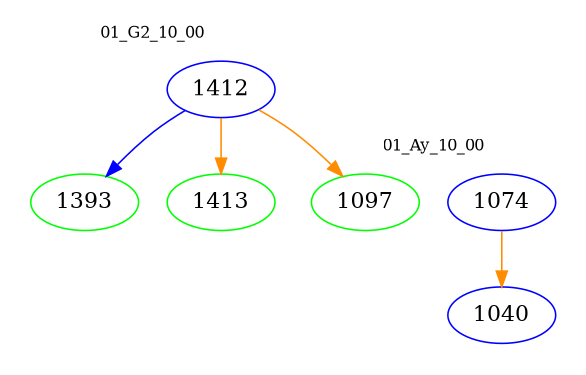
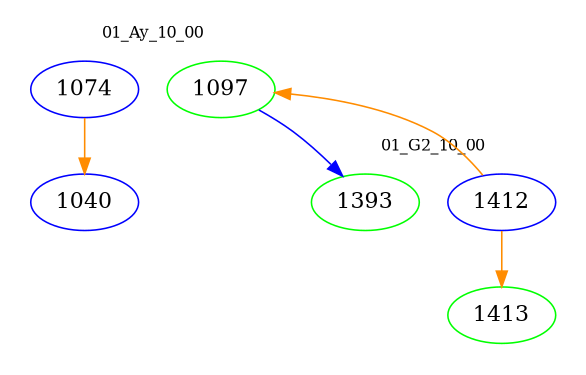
edge "1412" -> "1393": now "1097" -> "1393"
